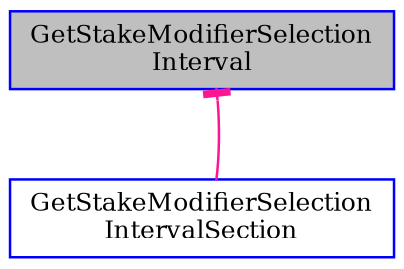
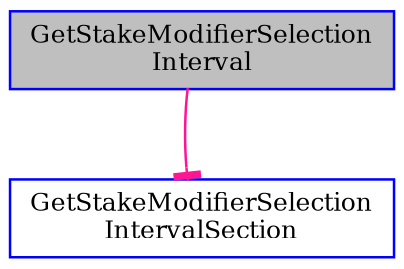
edge "GetStakeModifierSelection IntervalSection" -> "GetStakeModifierSelection Interval": reversed
